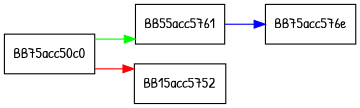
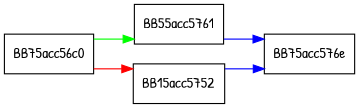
node "BB75acc50c0": label "BB75acc50c0" -> "BB75acc56c0"
edge "BB15acc5752" -> "BB75acc576e": added
